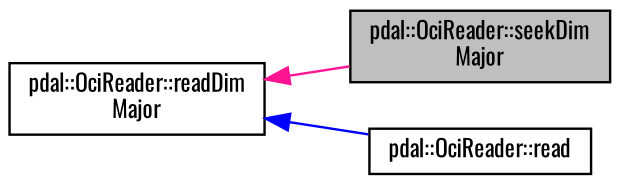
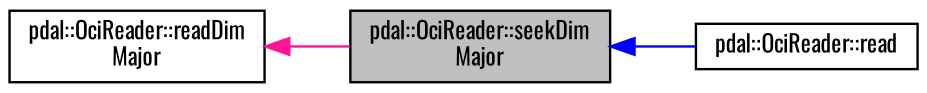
edge "pdal::OciReader::read" -> "pdal::OciReader::readDim Major": now "pdal::OciReader::read" -> "pdal::OciReader::seekDim Major"
